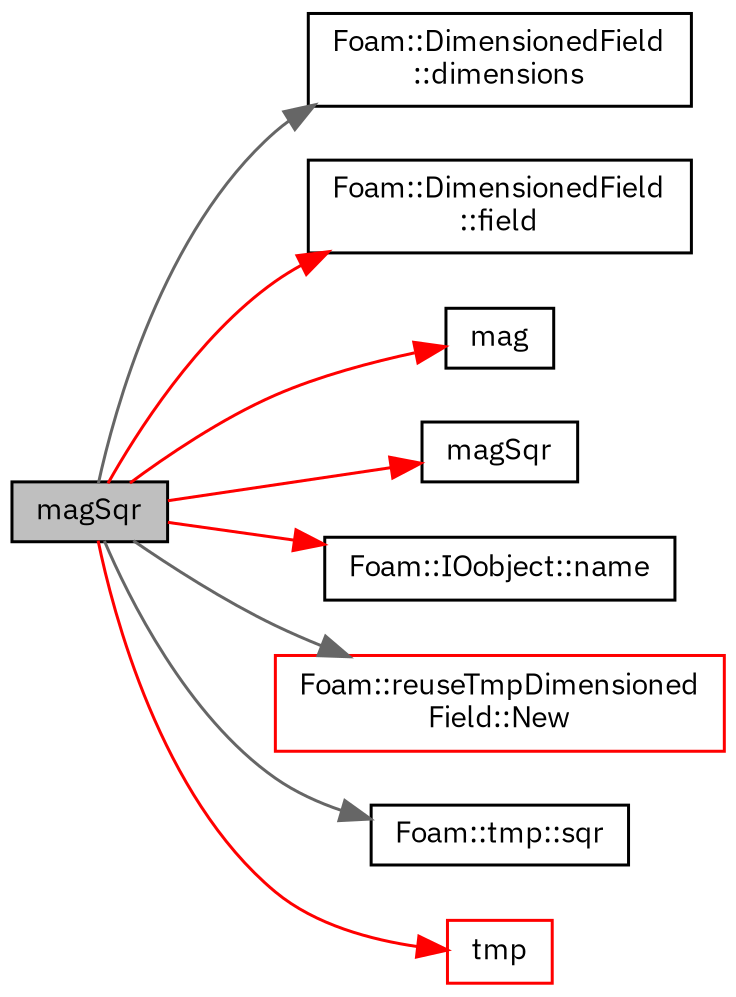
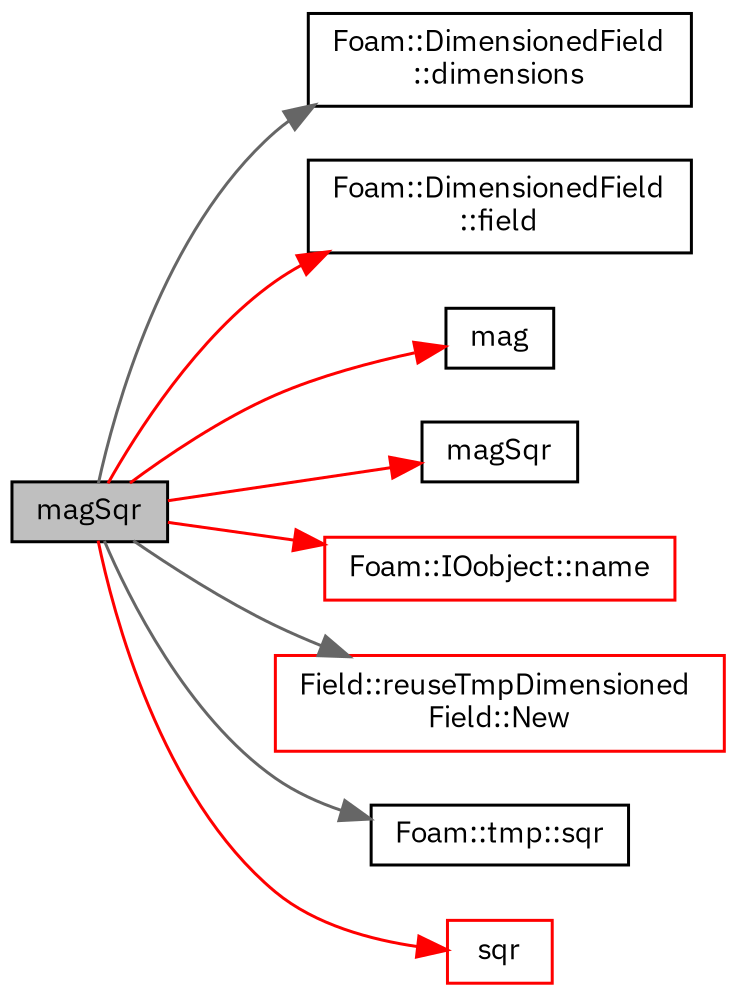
node "Foam::IOobject::name": color black -> red
node "Foam::reuseTmpDimensioned Field::New": label "Foam::reuseTmpDimensioned Field::New" -> "Field::reuseTmpDimensioned Field::New"
node "tmp": label "tmp" -> "sqr"
